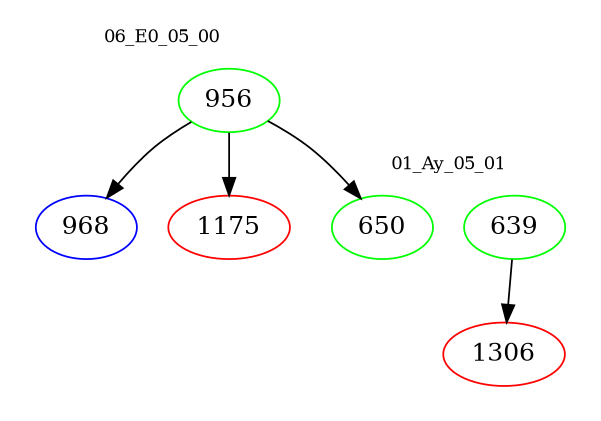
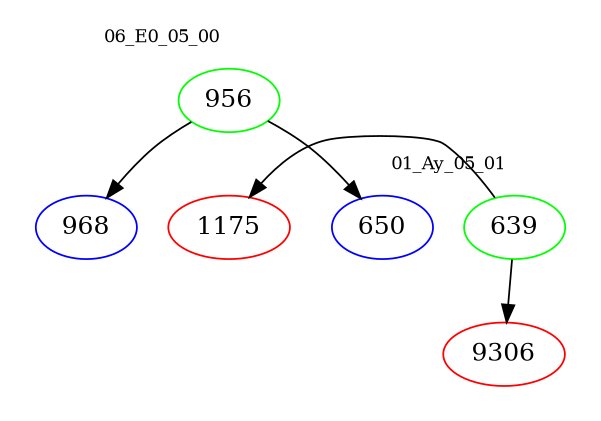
edge "956" -> "1175": now "639" -> "1175"
node "650": color green -> blue
node "1306": label "1306" -> "9306"
